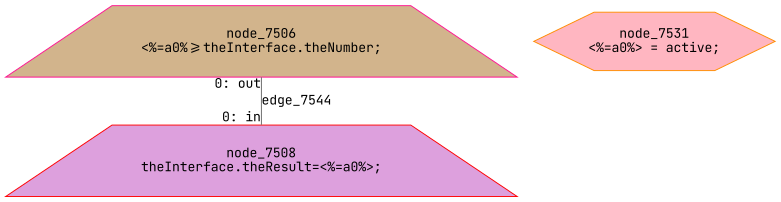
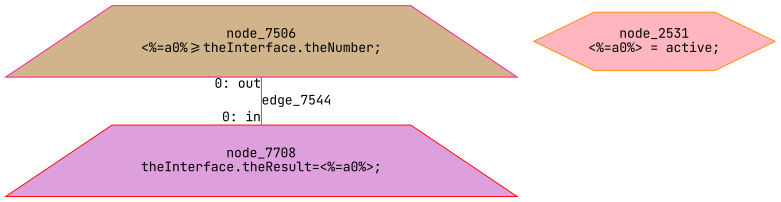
node "node_7531 <%=a0%> = active;": label "node_7531 <%=a0%> = active;" -> "node_2531 <%=a0%> = active;"
node "node_7508 theInterface.theResult=<%=a0%>;": label "node_7508 theInterface.theResult=<%=a0%>;" -> "node_7708 theInterface.theResult=<%=a0%>;"
